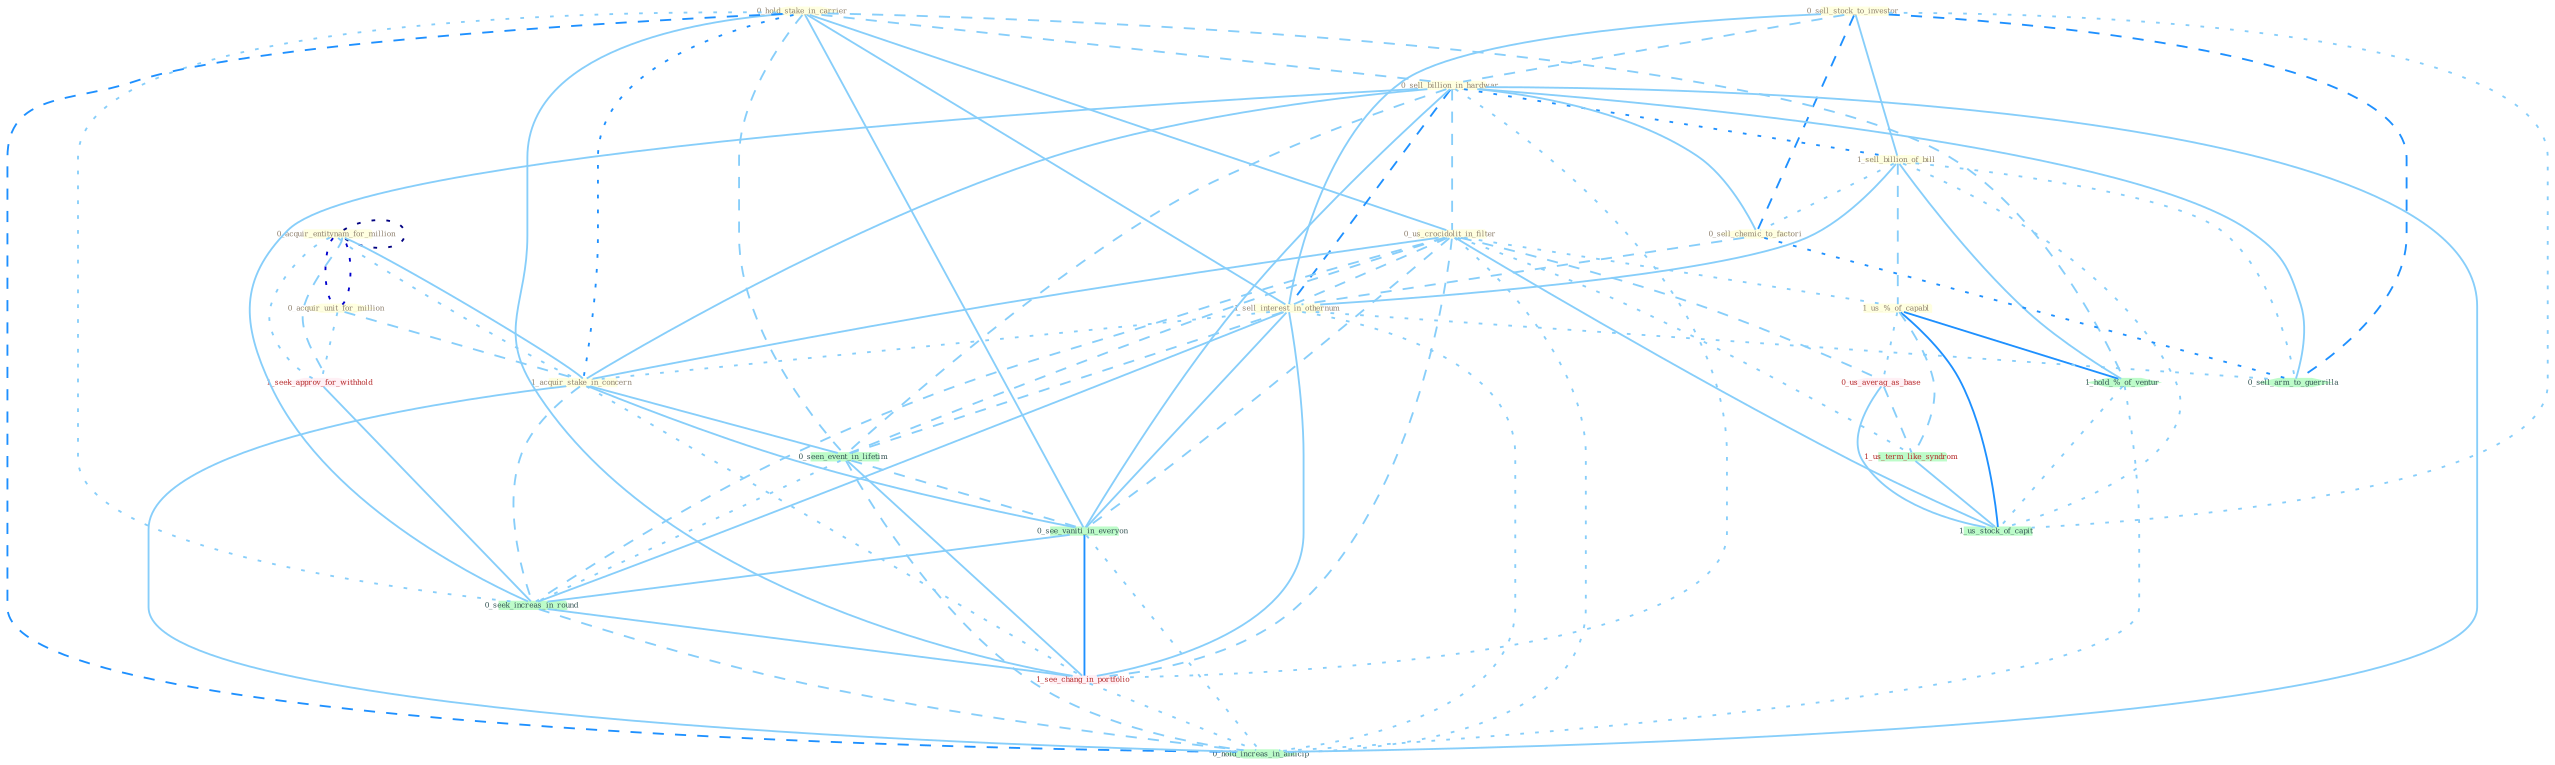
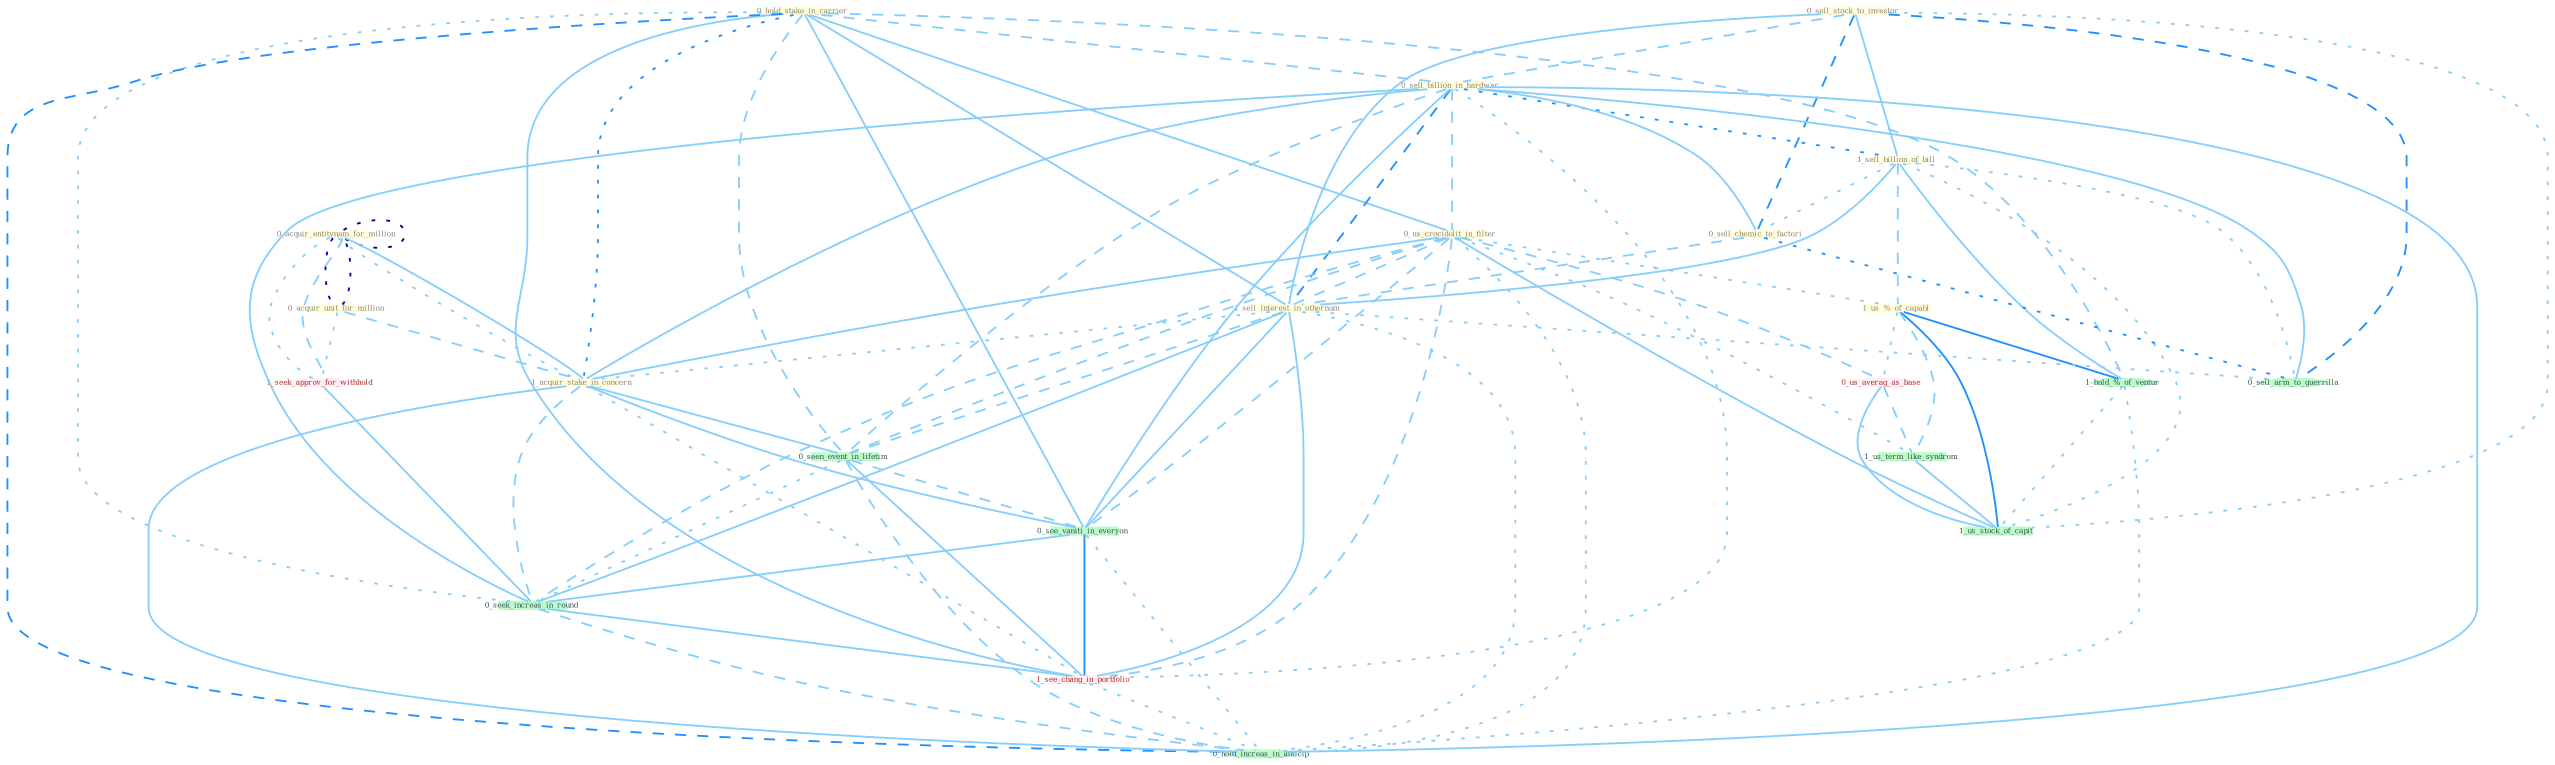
node "1_us_term_like_syndrom": fontcolor #b22222 -> #2f4f4f
